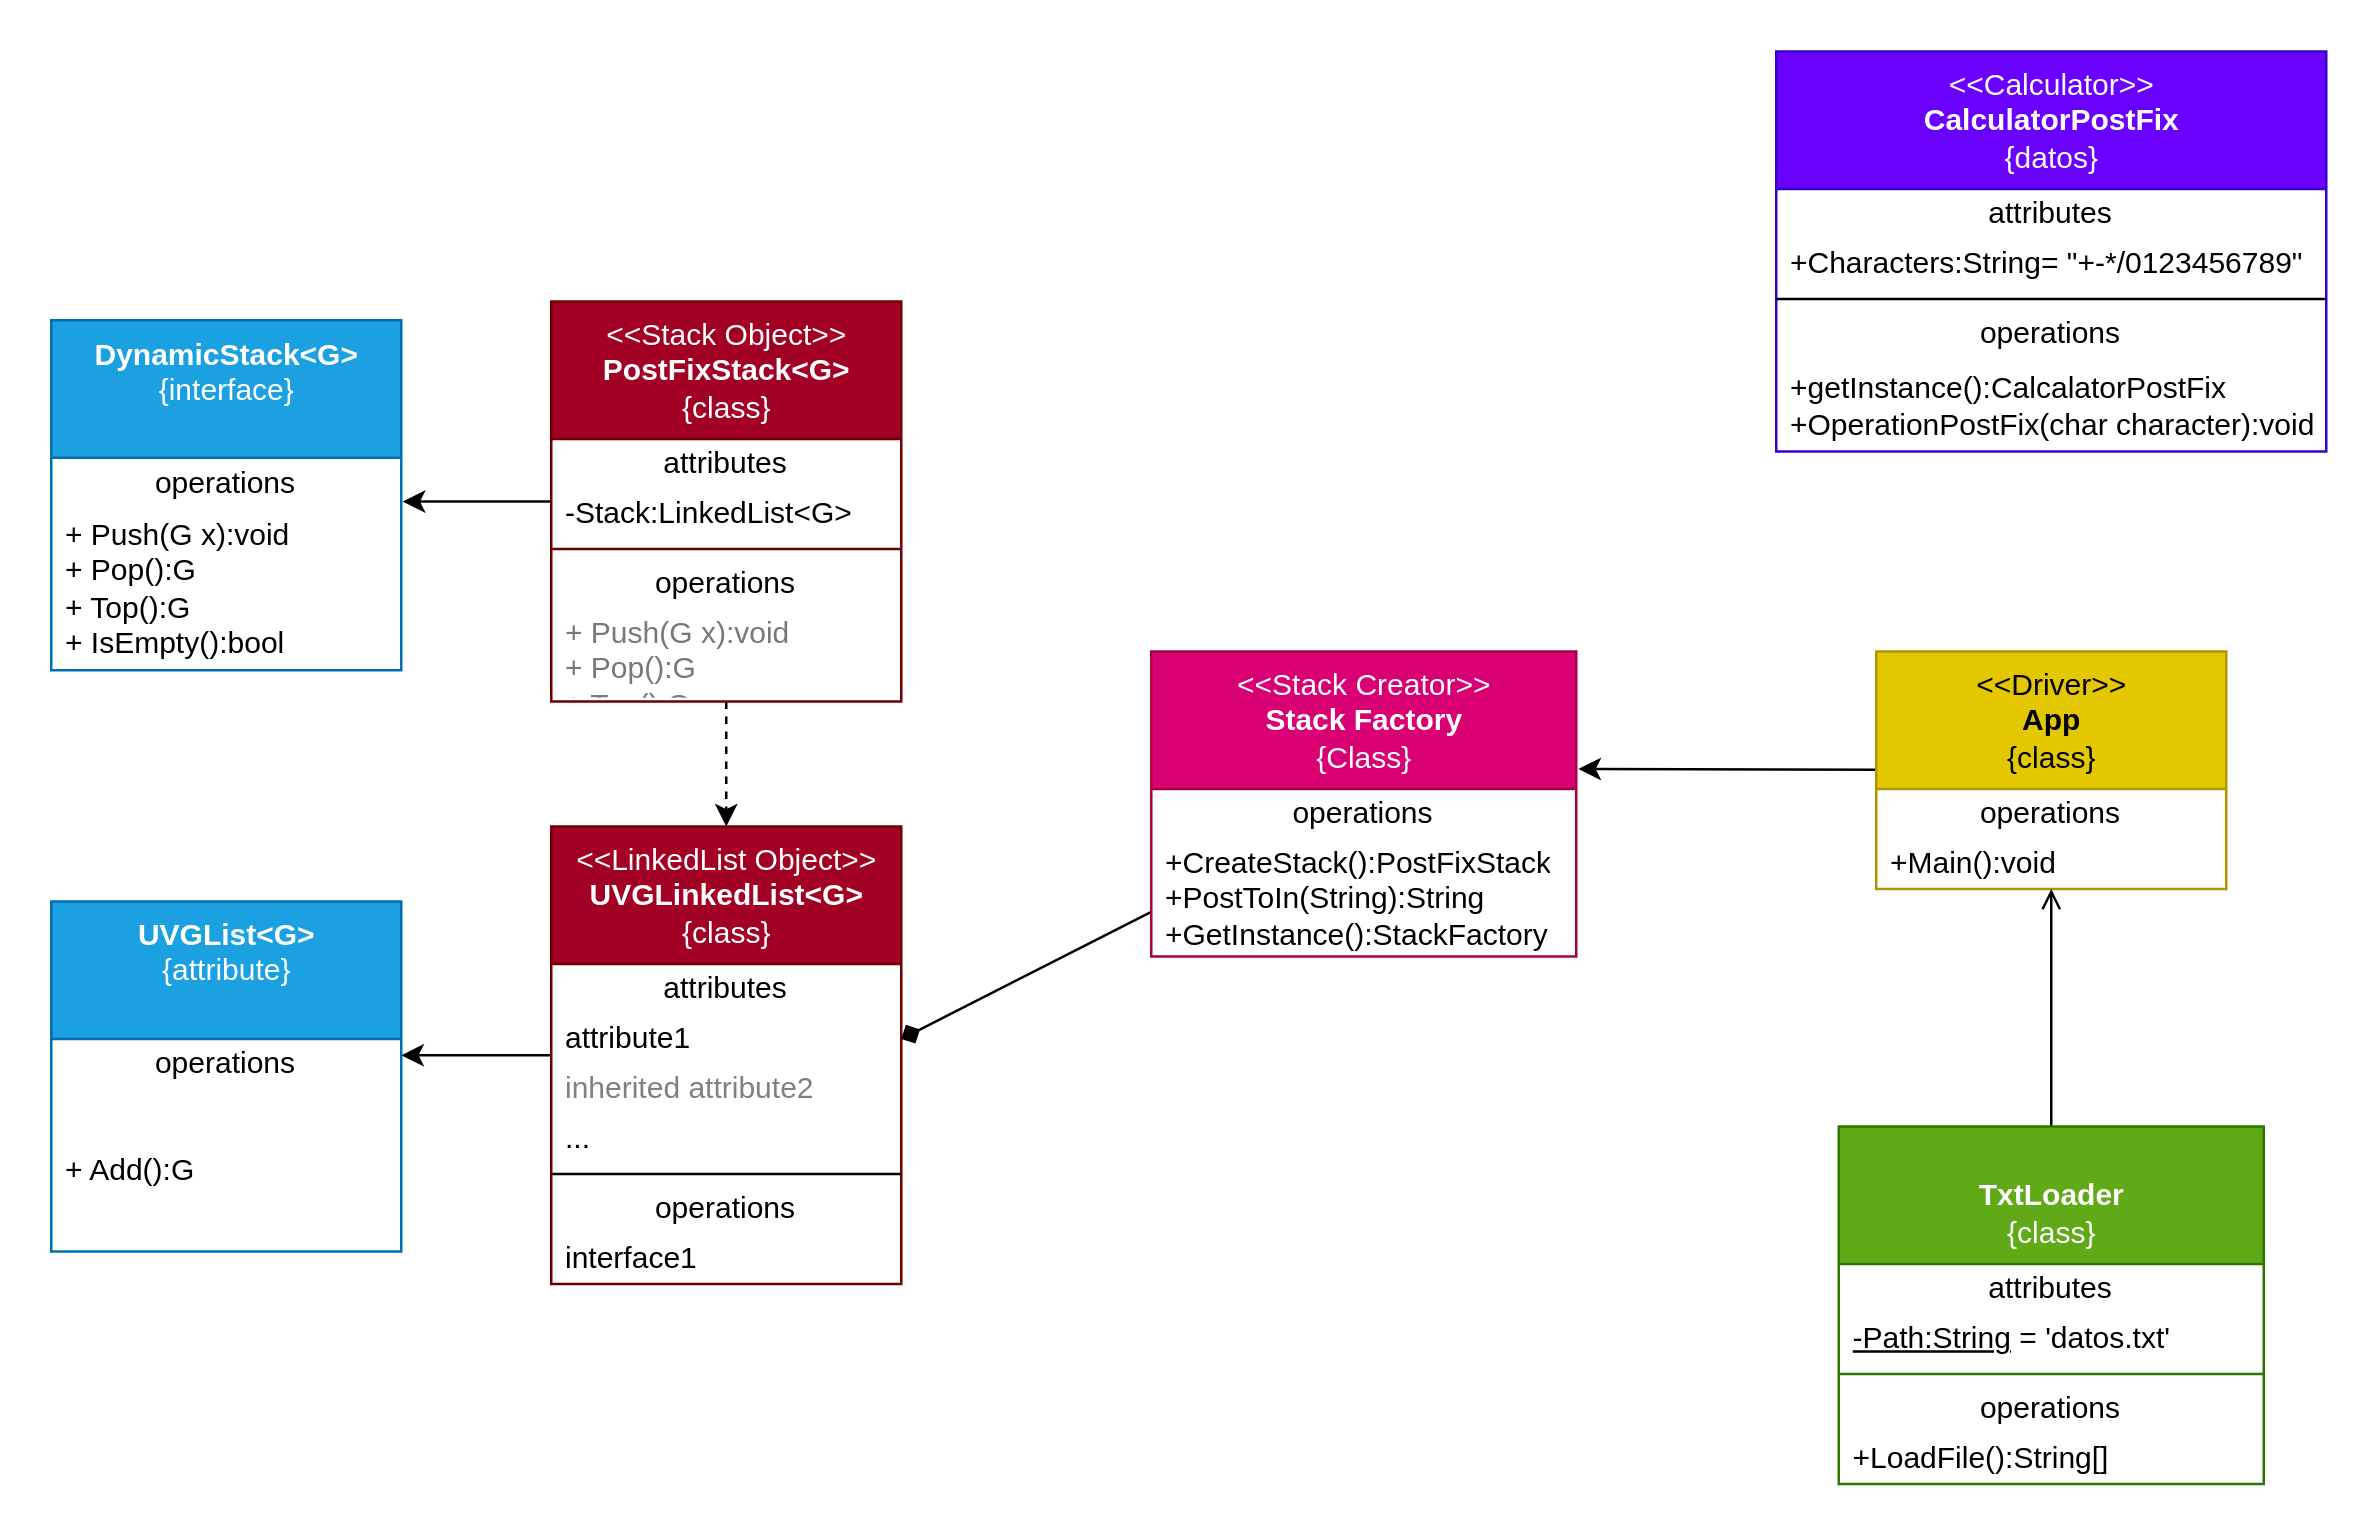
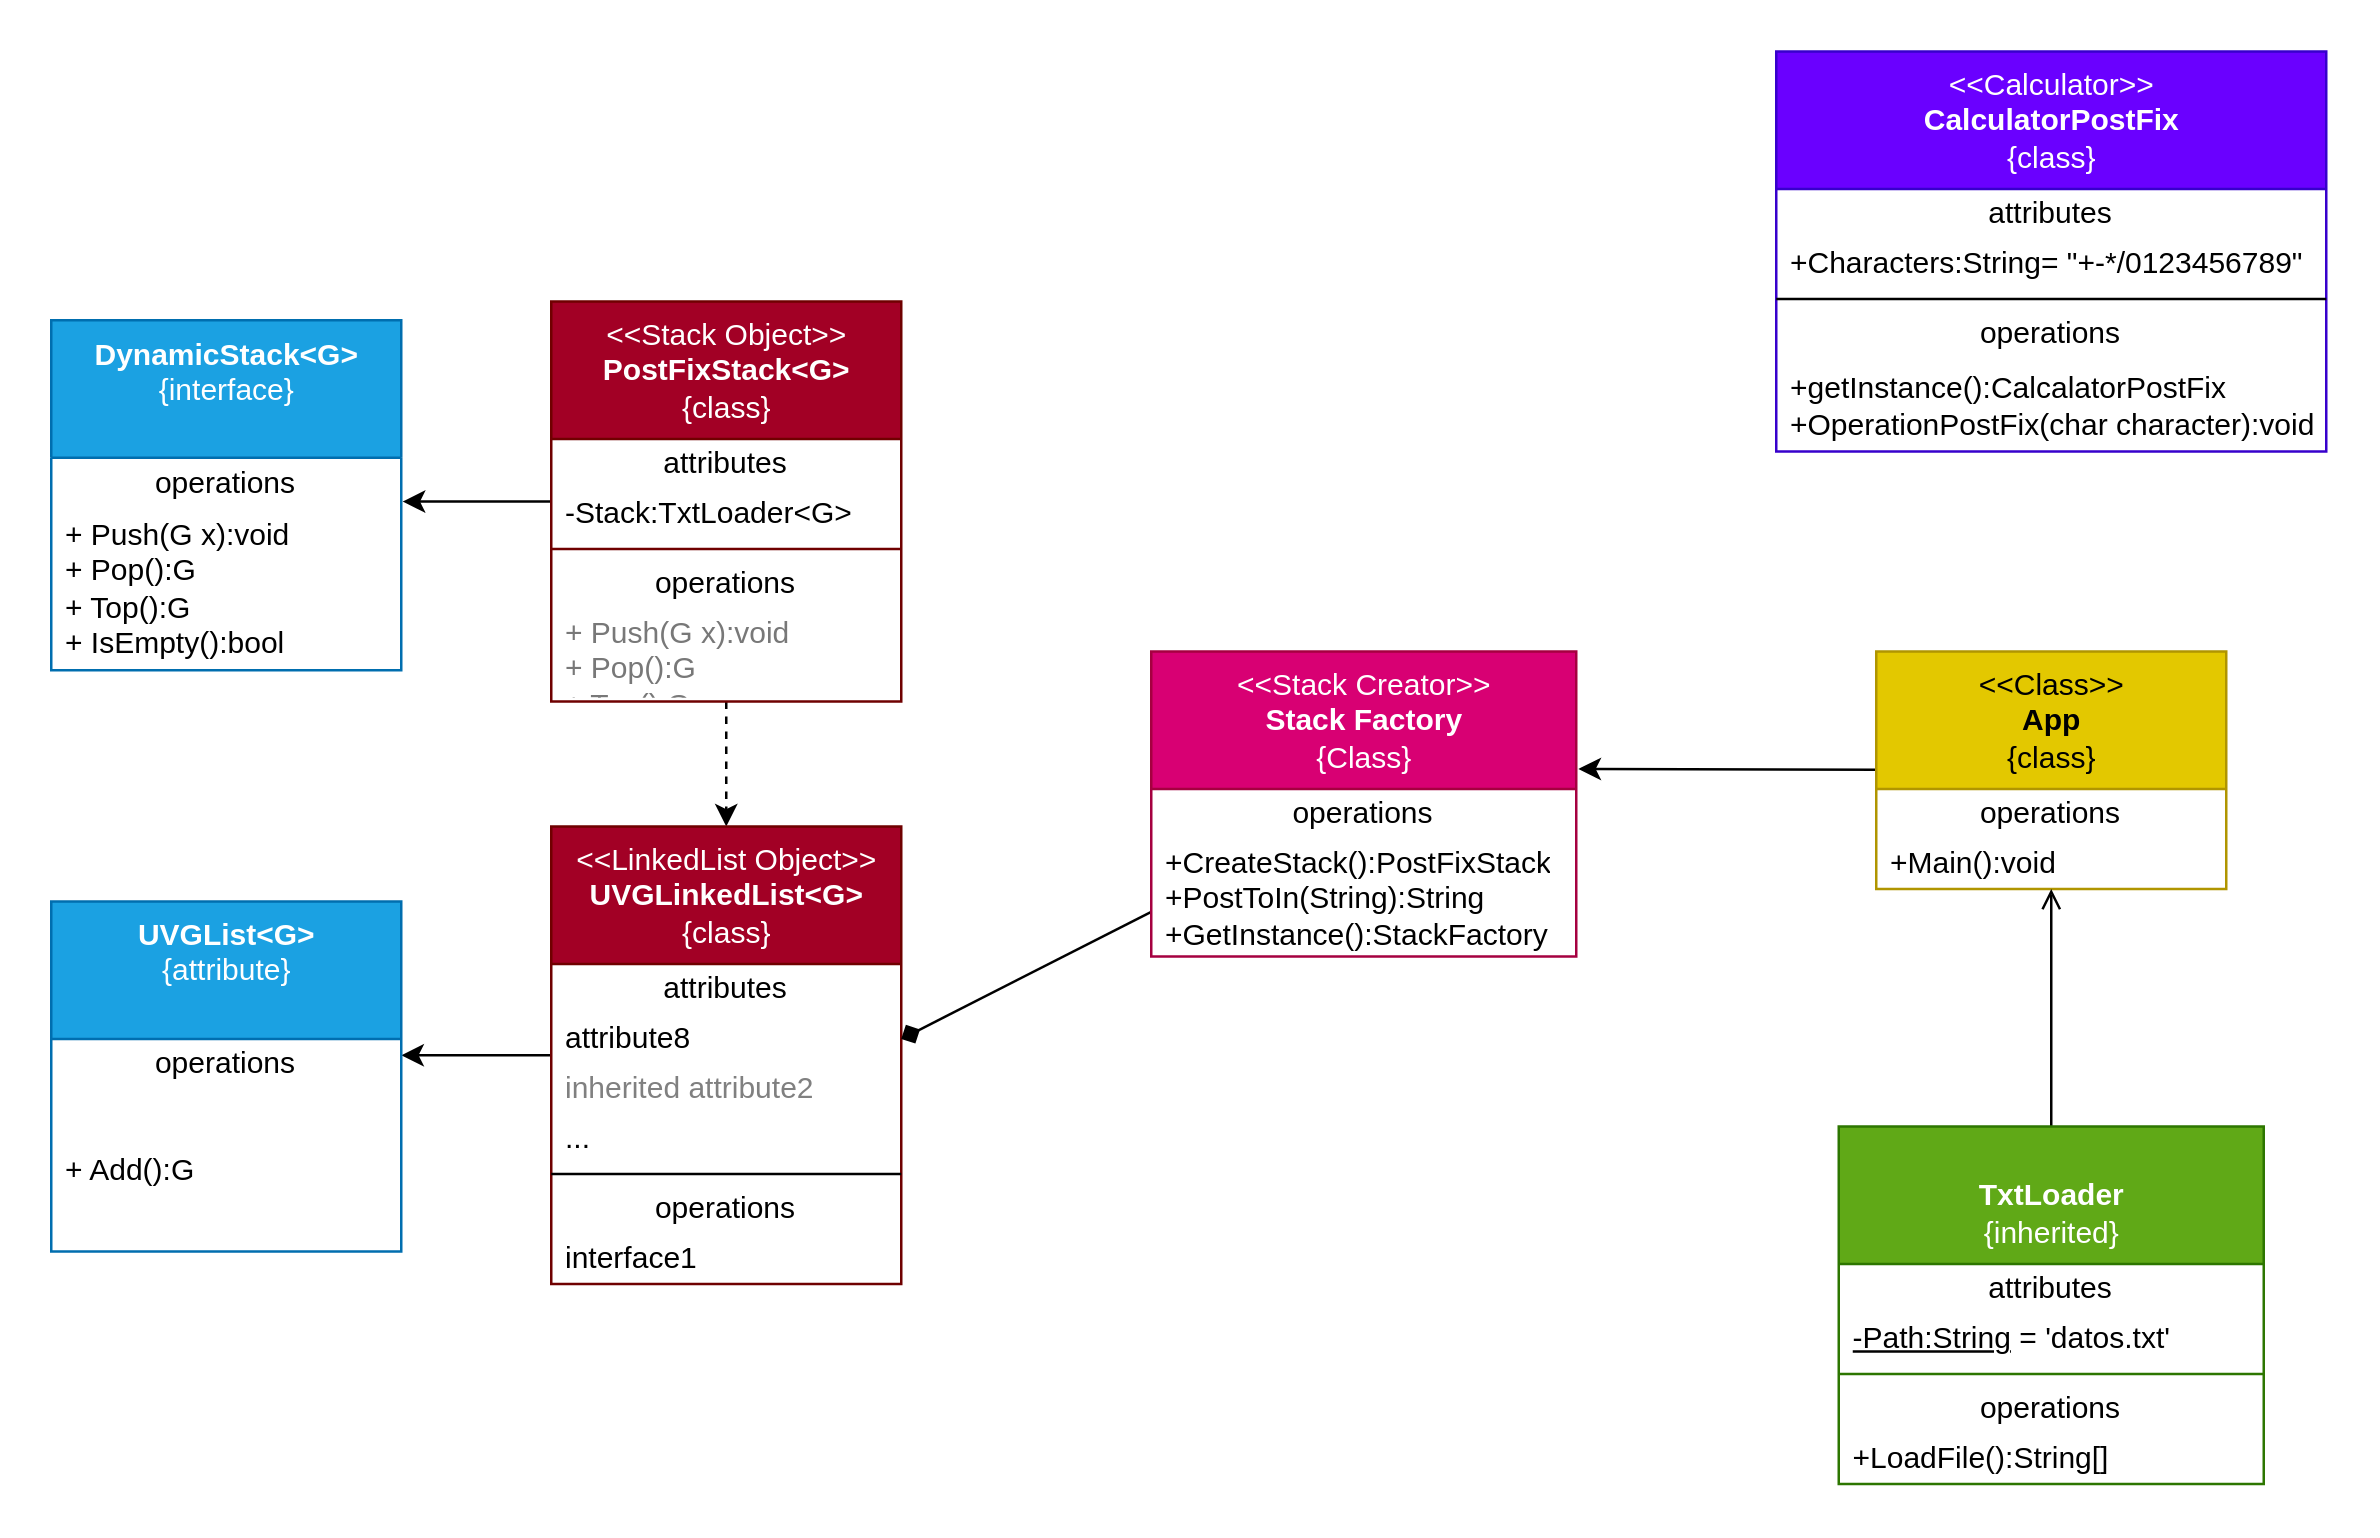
node "<<Calculator>> CalculatorPostFix {datos}": label "<<Calculator>> CalculatorPostFix {datos}" -> "<<Calculator>> CalculatorPostFix {class}"
node "-Stack:LinkedList<G>": label "-Stack:LinkedList<G>" -> "-Stack:TxtLoader<G>"
node "<<Driver>> App {class}": label "<<Driver>> App {class}" -> "<<Class>> App {class}"
node "attribute1": label "attribute1" -> "attribute8"
node "TxtLoader {class}": label "TxtLoader {class}" -> "TxtLoader {inherited}"
